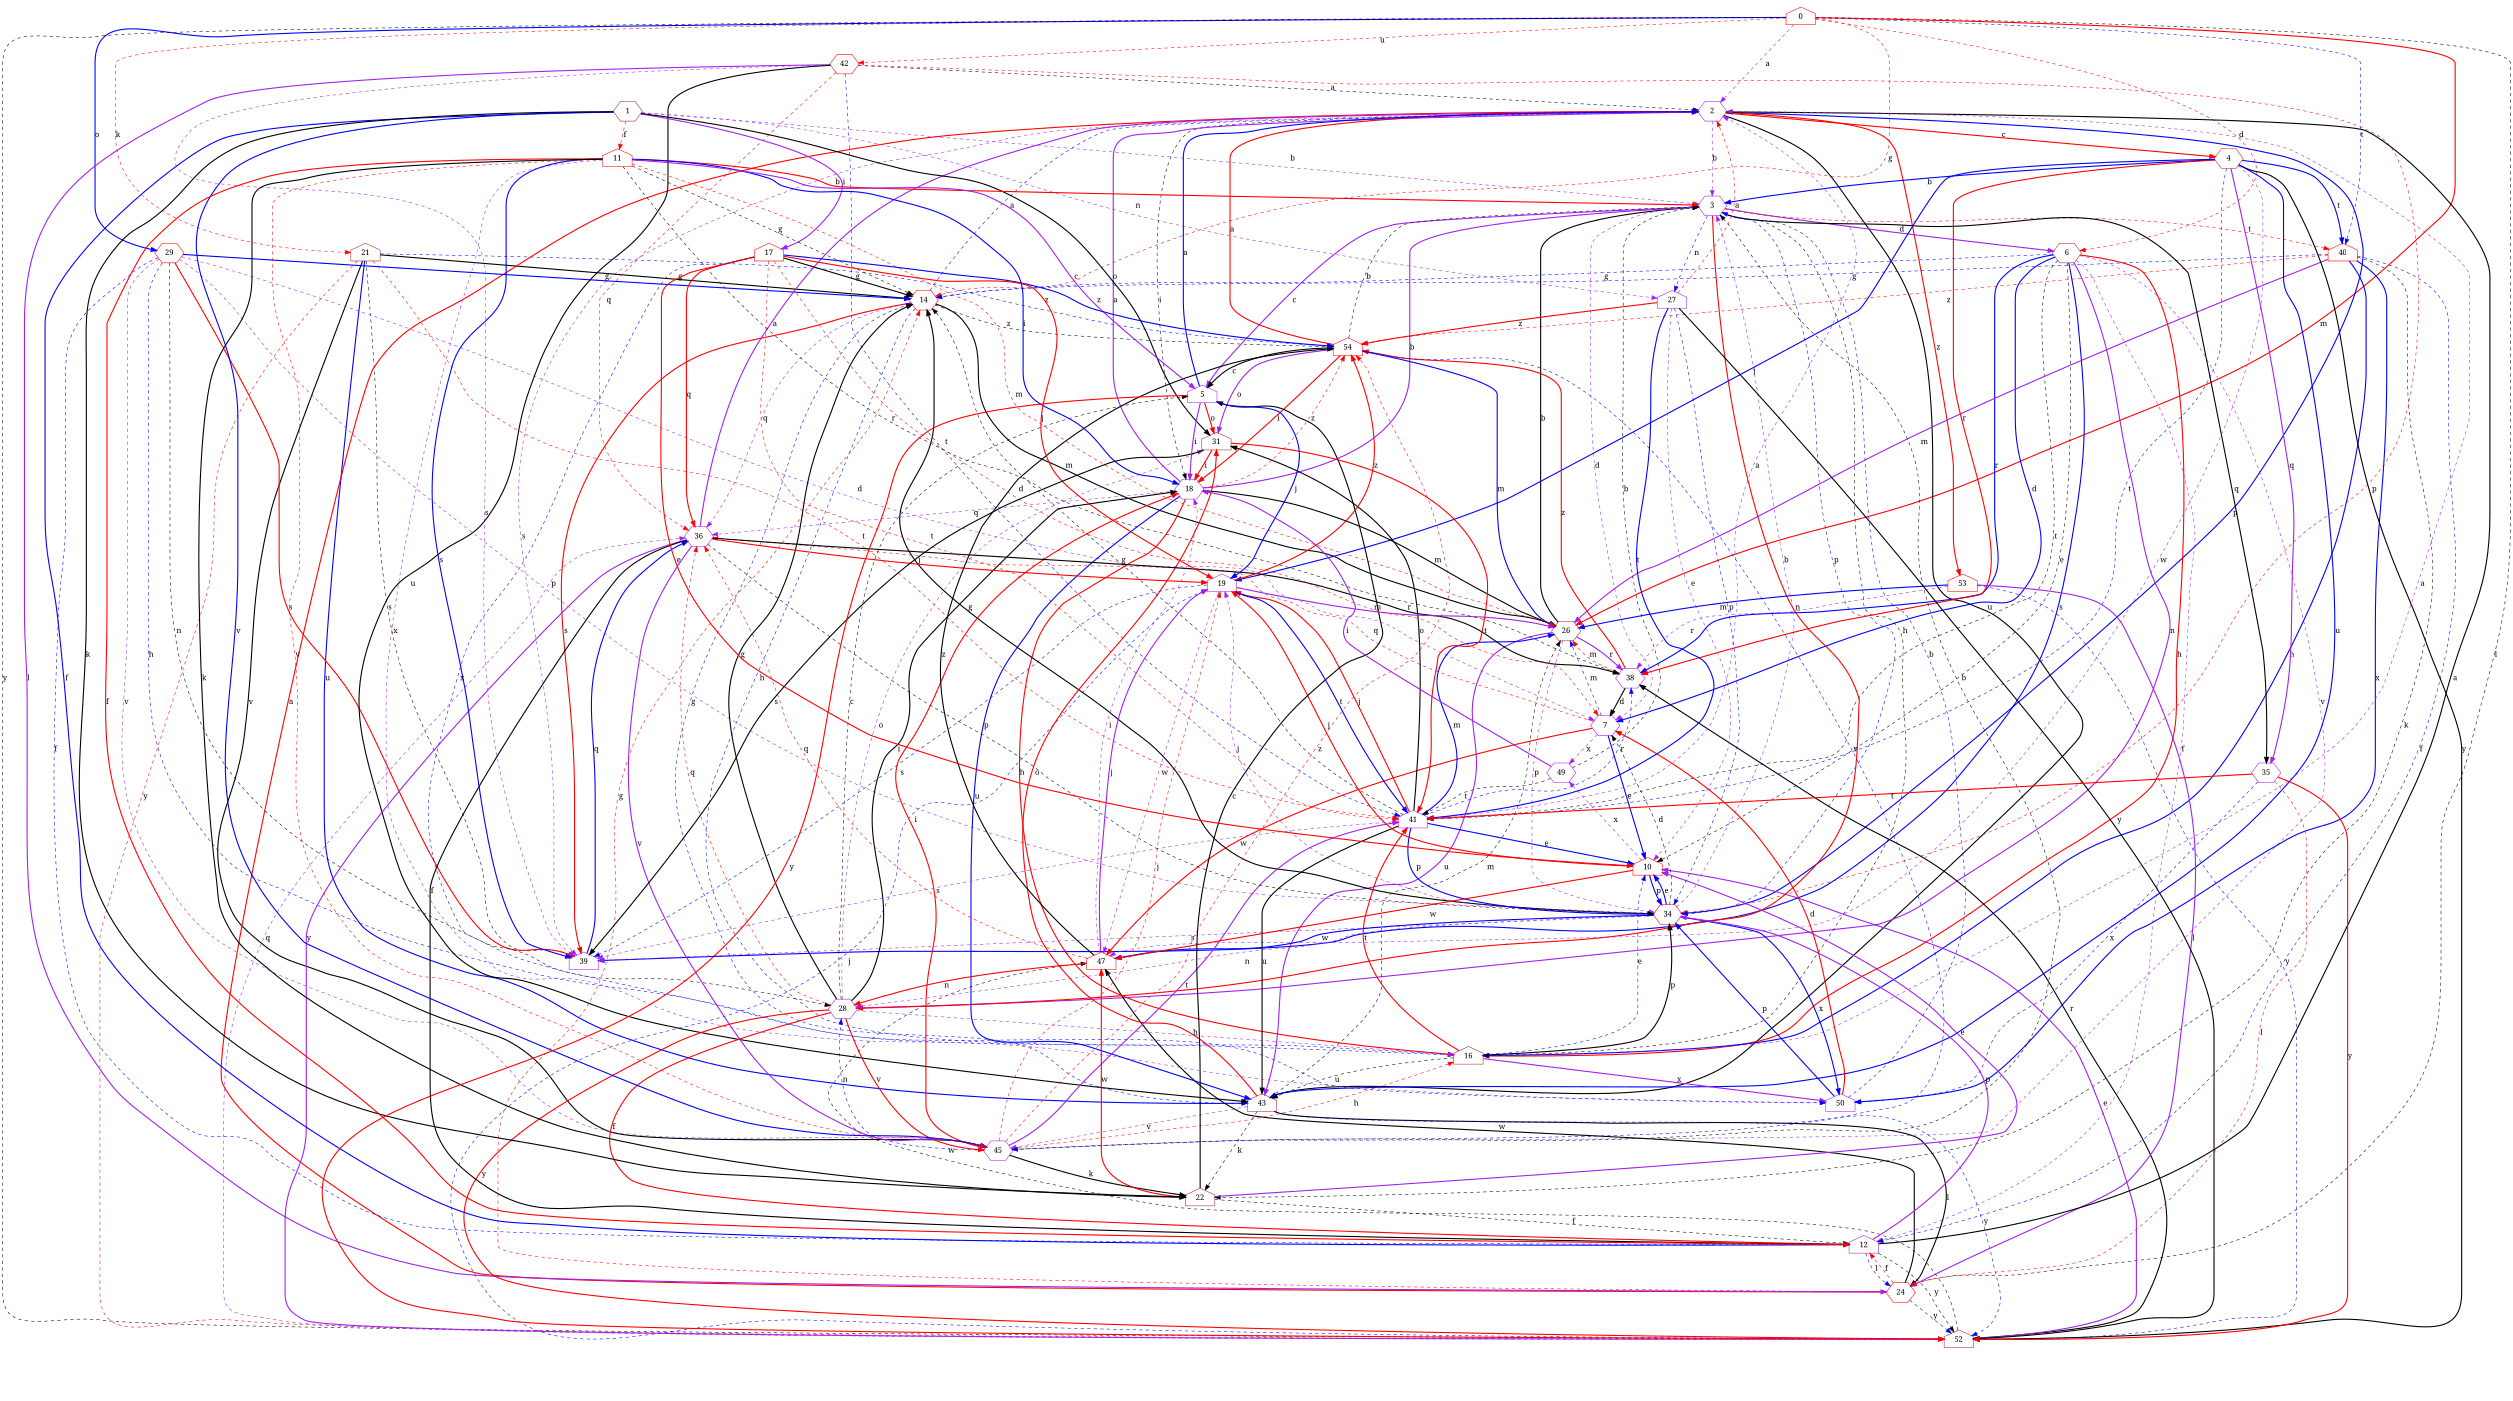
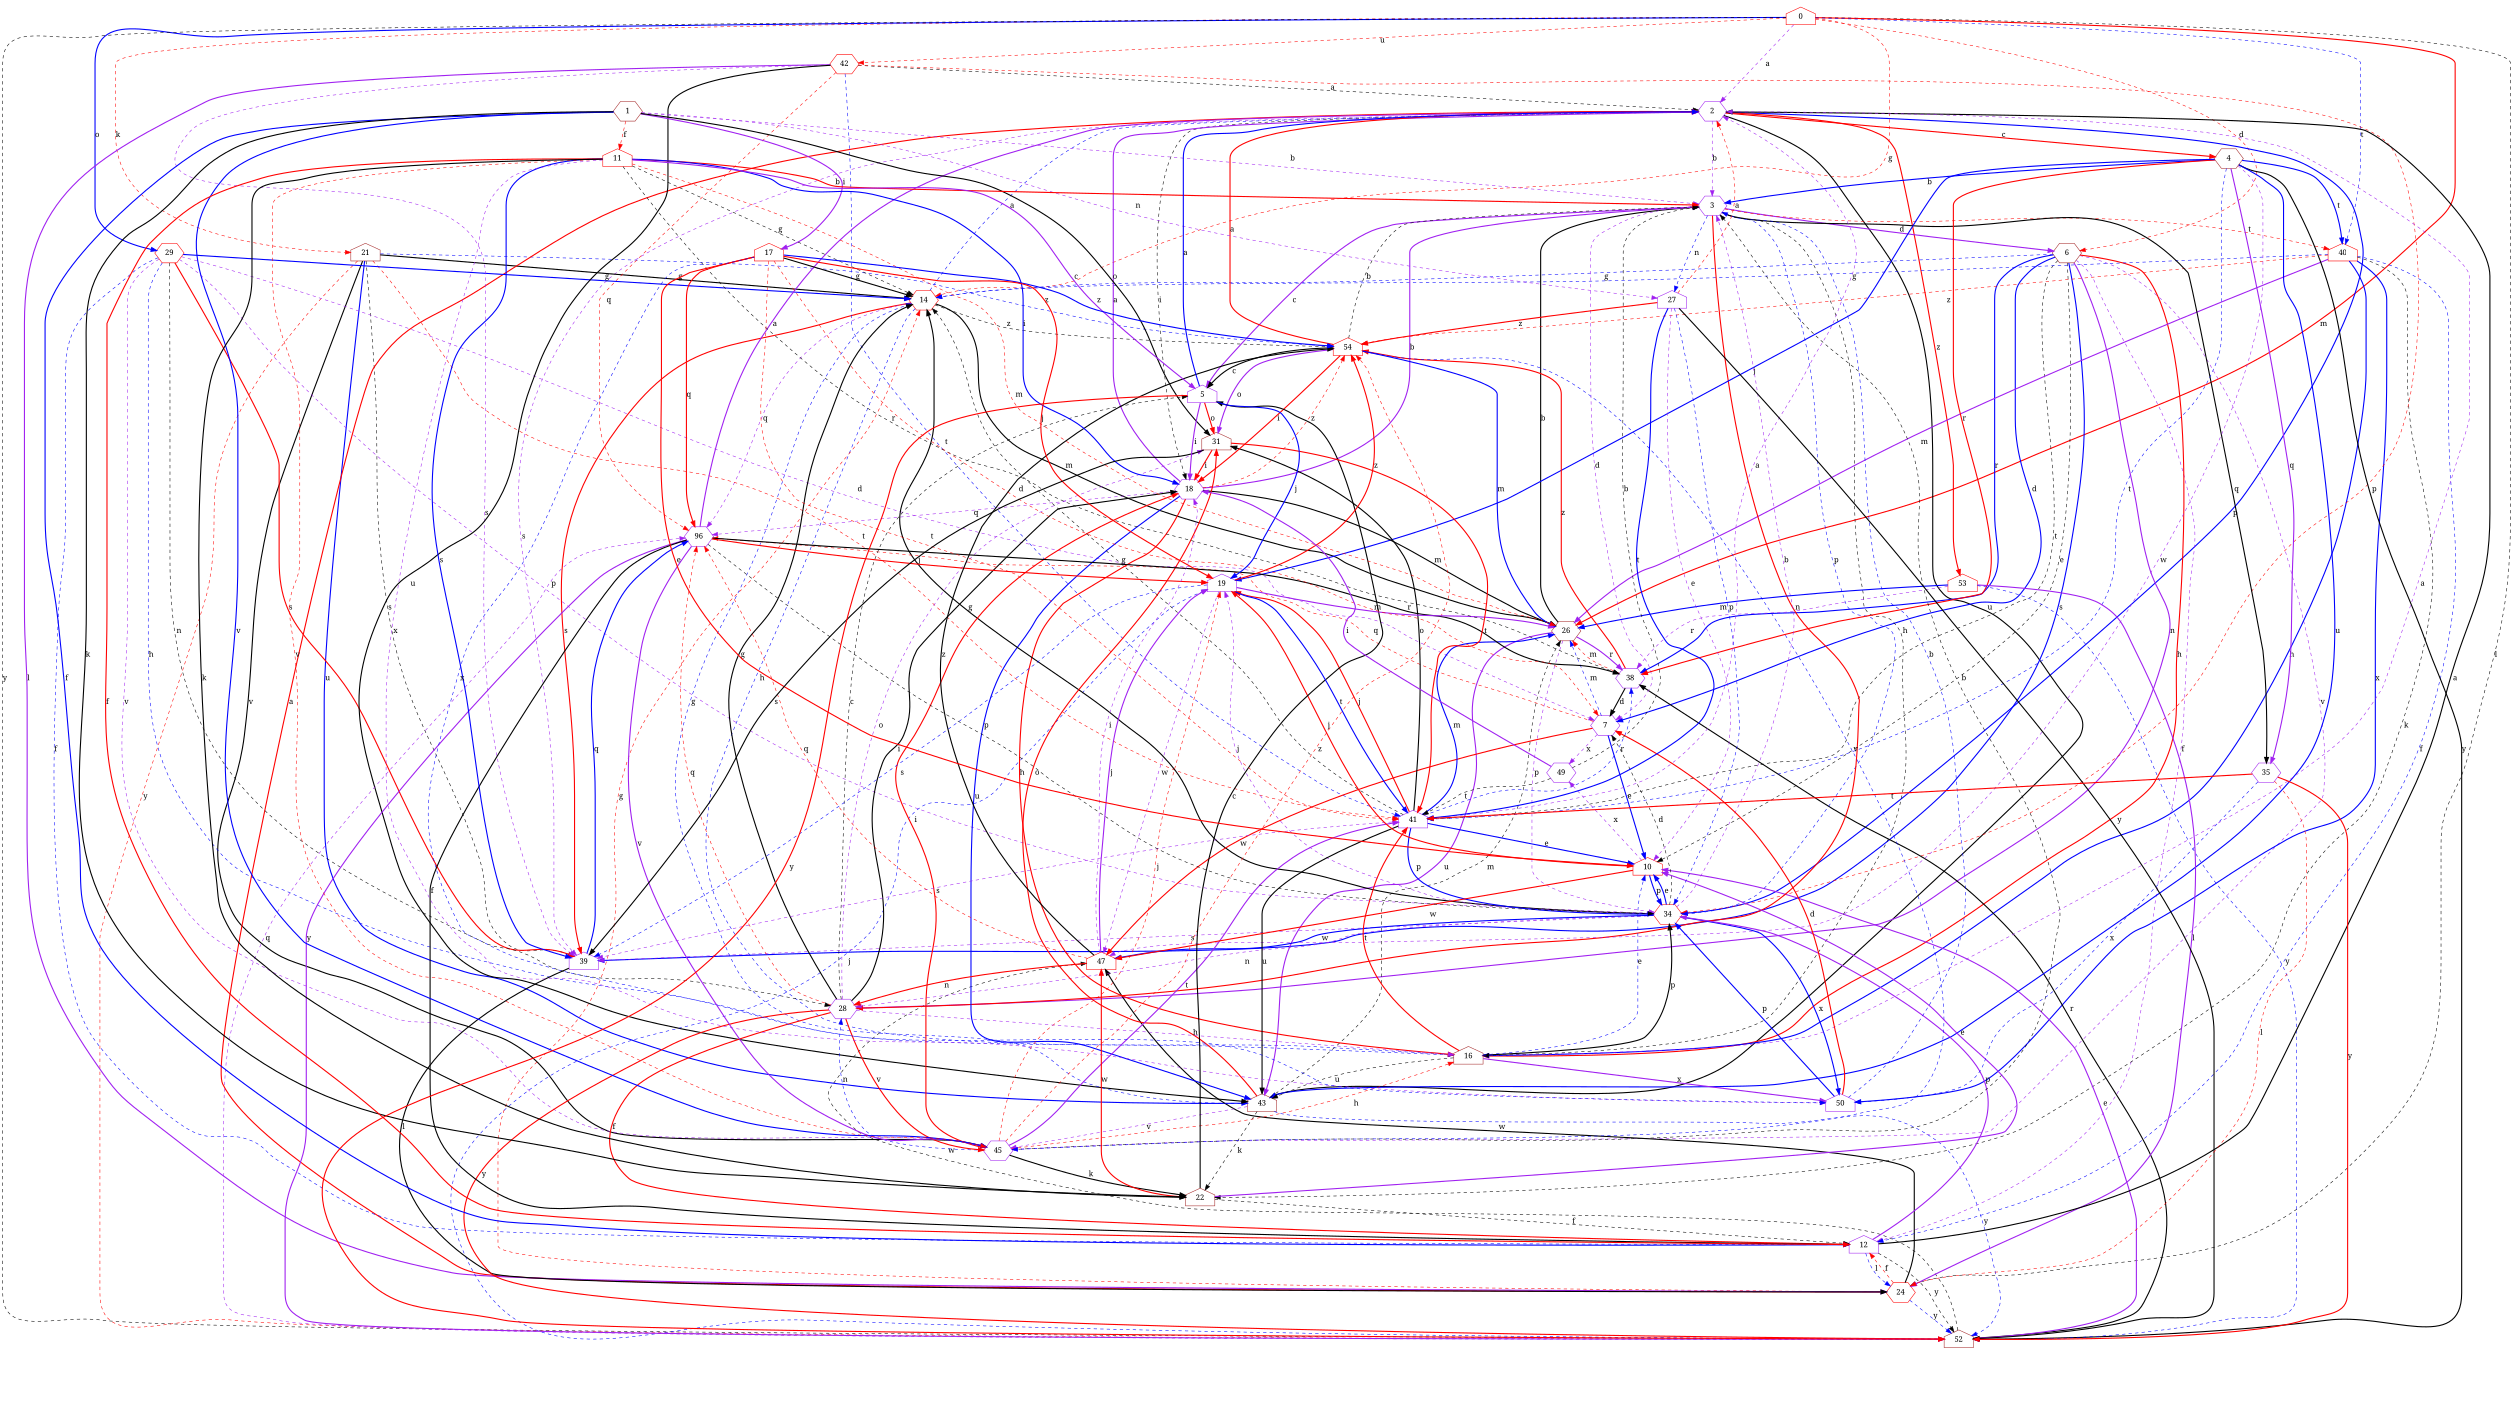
node "36": label "36" -> "96"
edge "43" -> "24": now "39" -> "24"
